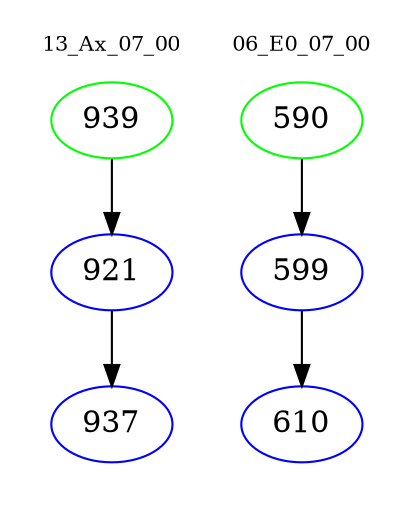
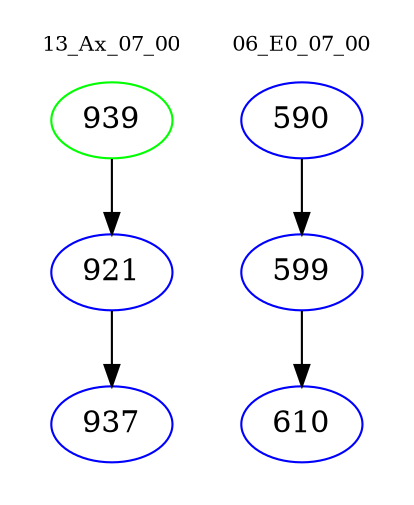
node "590": color green -> blue
